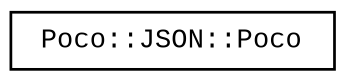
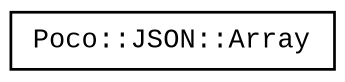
node "Poco::JSON::Poco": label "Poco::JSON::Poco" -> "Poco::JSON::Array"
